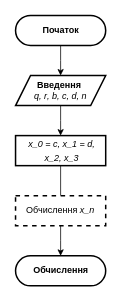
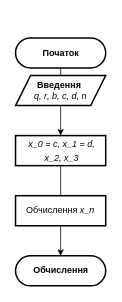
node "Початок": moved (60, 30) -> (60, 53)
node "Обчислення x_n": style dashed -> solid
